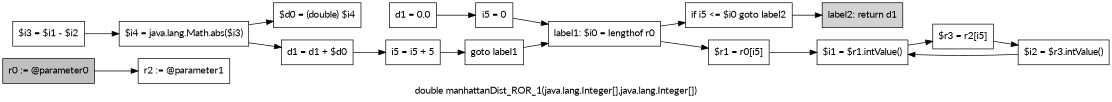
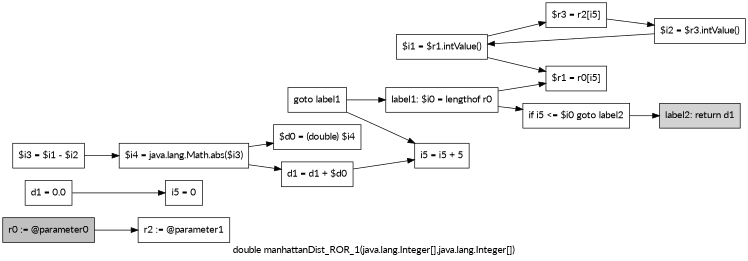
edge "i5 = 0" -> "label1: $i0 = lengthof r0": removed
edge "i5 = i5 + 5" -> "goto label1": reversed
edge "$r1 = r0[i5]" -> "$i1 = $r1.intValue()": reversed
